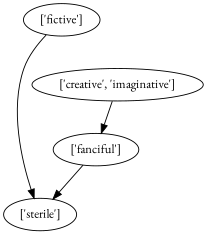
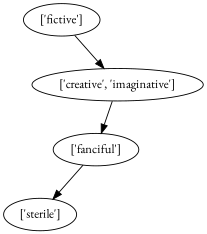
edge "['fictive']" -> "['sterile']": now "['fictive']" -> "['creative', 'imaginative']"
